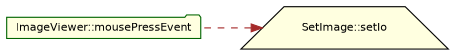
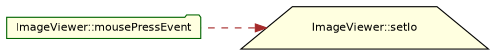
node "SetImage::setIo": label "SetImage::setIo" -> "ImageViewer::setIo"
